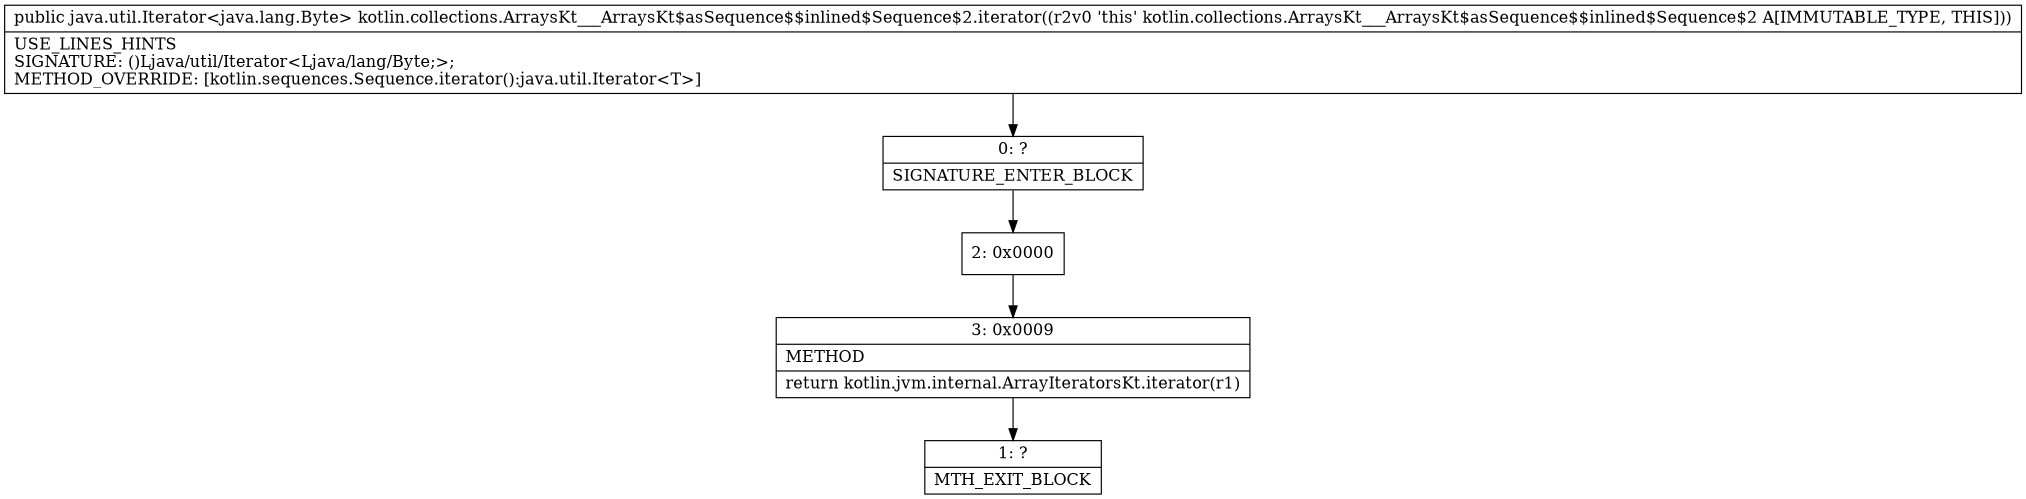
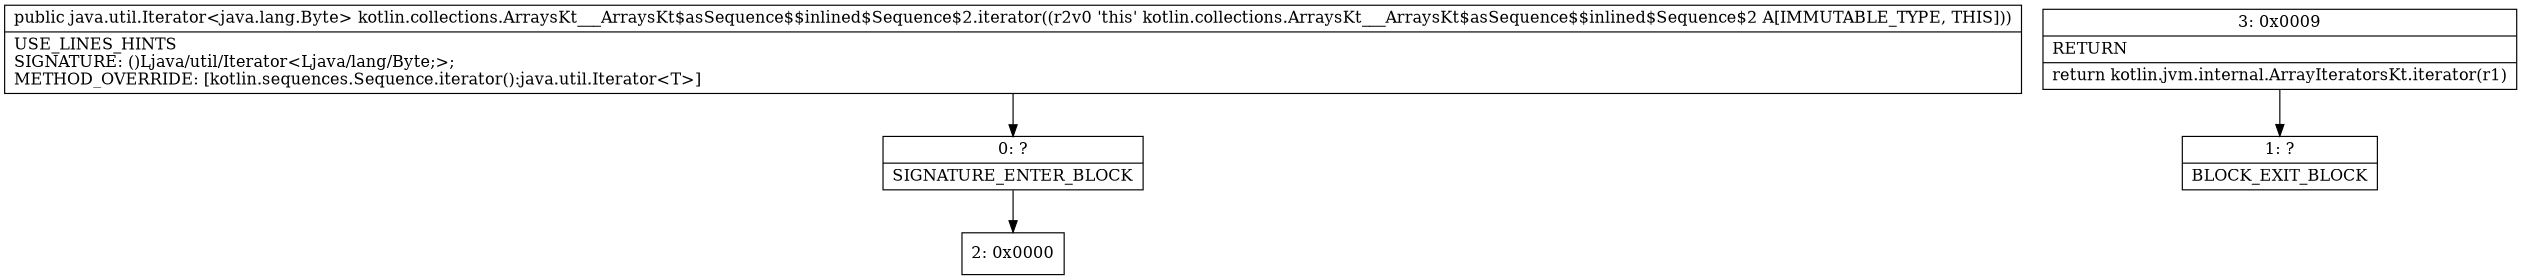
edge "2: 0x0000" -> "3: 0x0009": removed
node "3: 0x0009": text "METHOD" -> "RETURN"
node "1: ?": text "MTH_EXIT_BLOCK" -> "BLOCK_EXIT_BLOCK"
